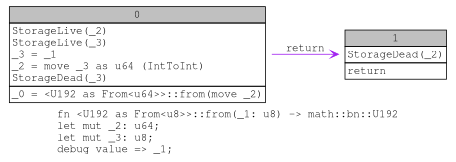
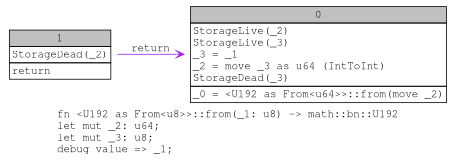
edge "0" -> "1": reversed
